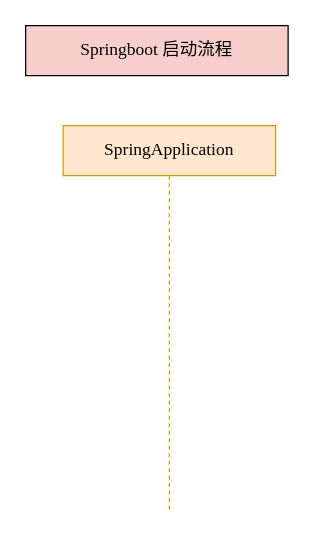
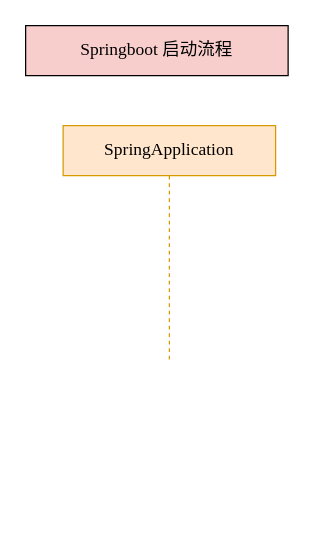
node "SpringApplication": size 213x388 -> 213x238
